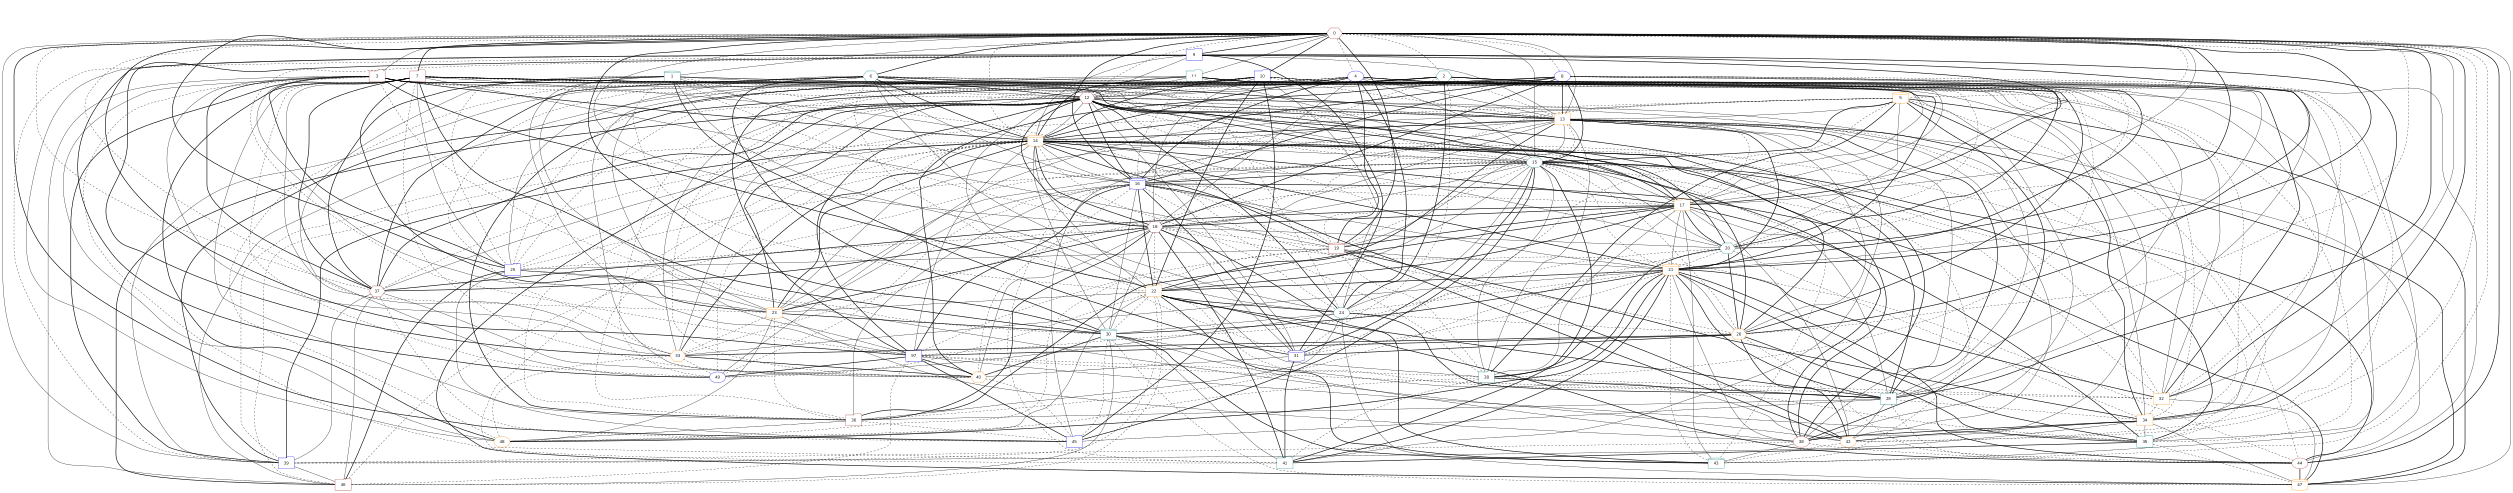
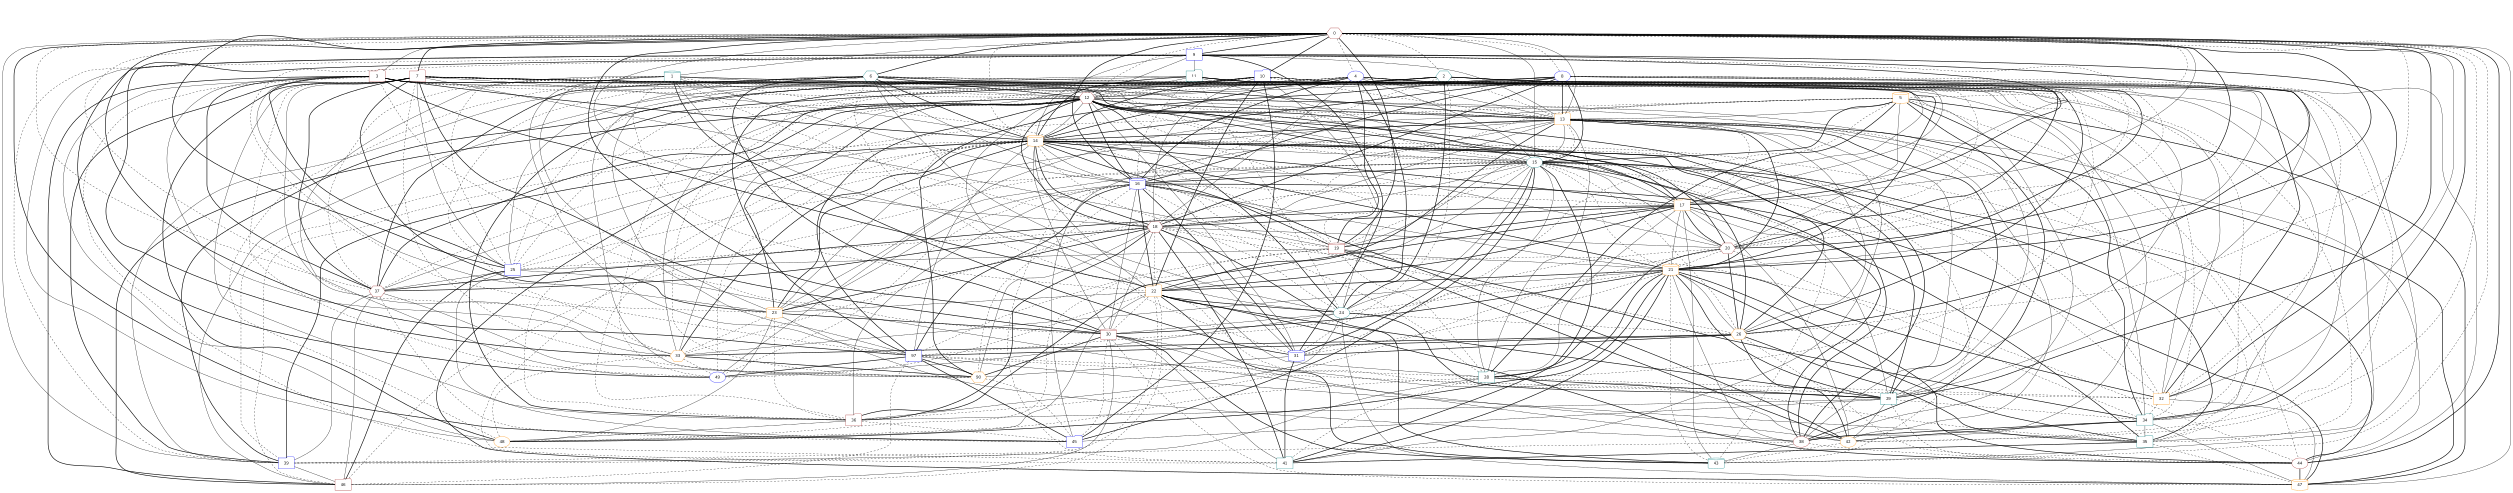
edge "0" -- "11": now "9" -- "11"
edge "9" -- "20": added
edge "1" -- "37": style bold -> dashed
node "20": color teal -> brown
edge "3" -- "46": style solid -> bold
edge "25" -- "23": now "25" -- "37"
node "30": color teal -> brown
node "40": label "40" -> "90"
node "34": color darkorange -> teal
edge "34" -- "39": now "28" -- "39"
